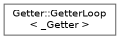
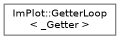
node "Getter::GetterLoop < _Getter >": label "Getter::GetterLoop < _Getter >" -> "ImPlot::GetterLoop < _Getter >"
